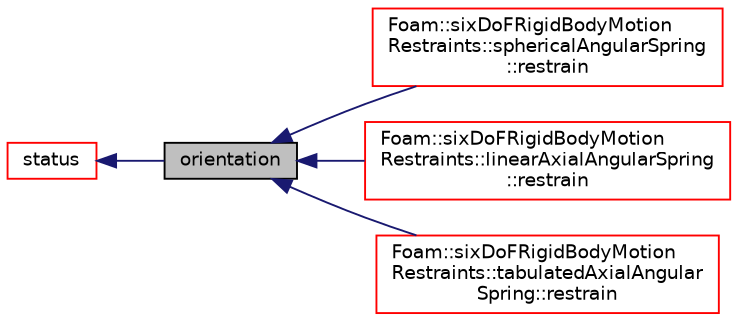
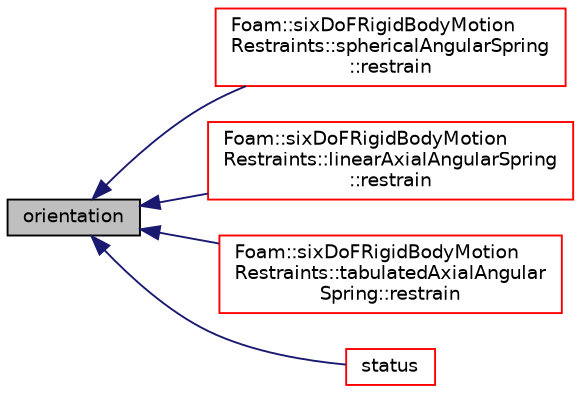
edge "orientation" -> "status": reversed
